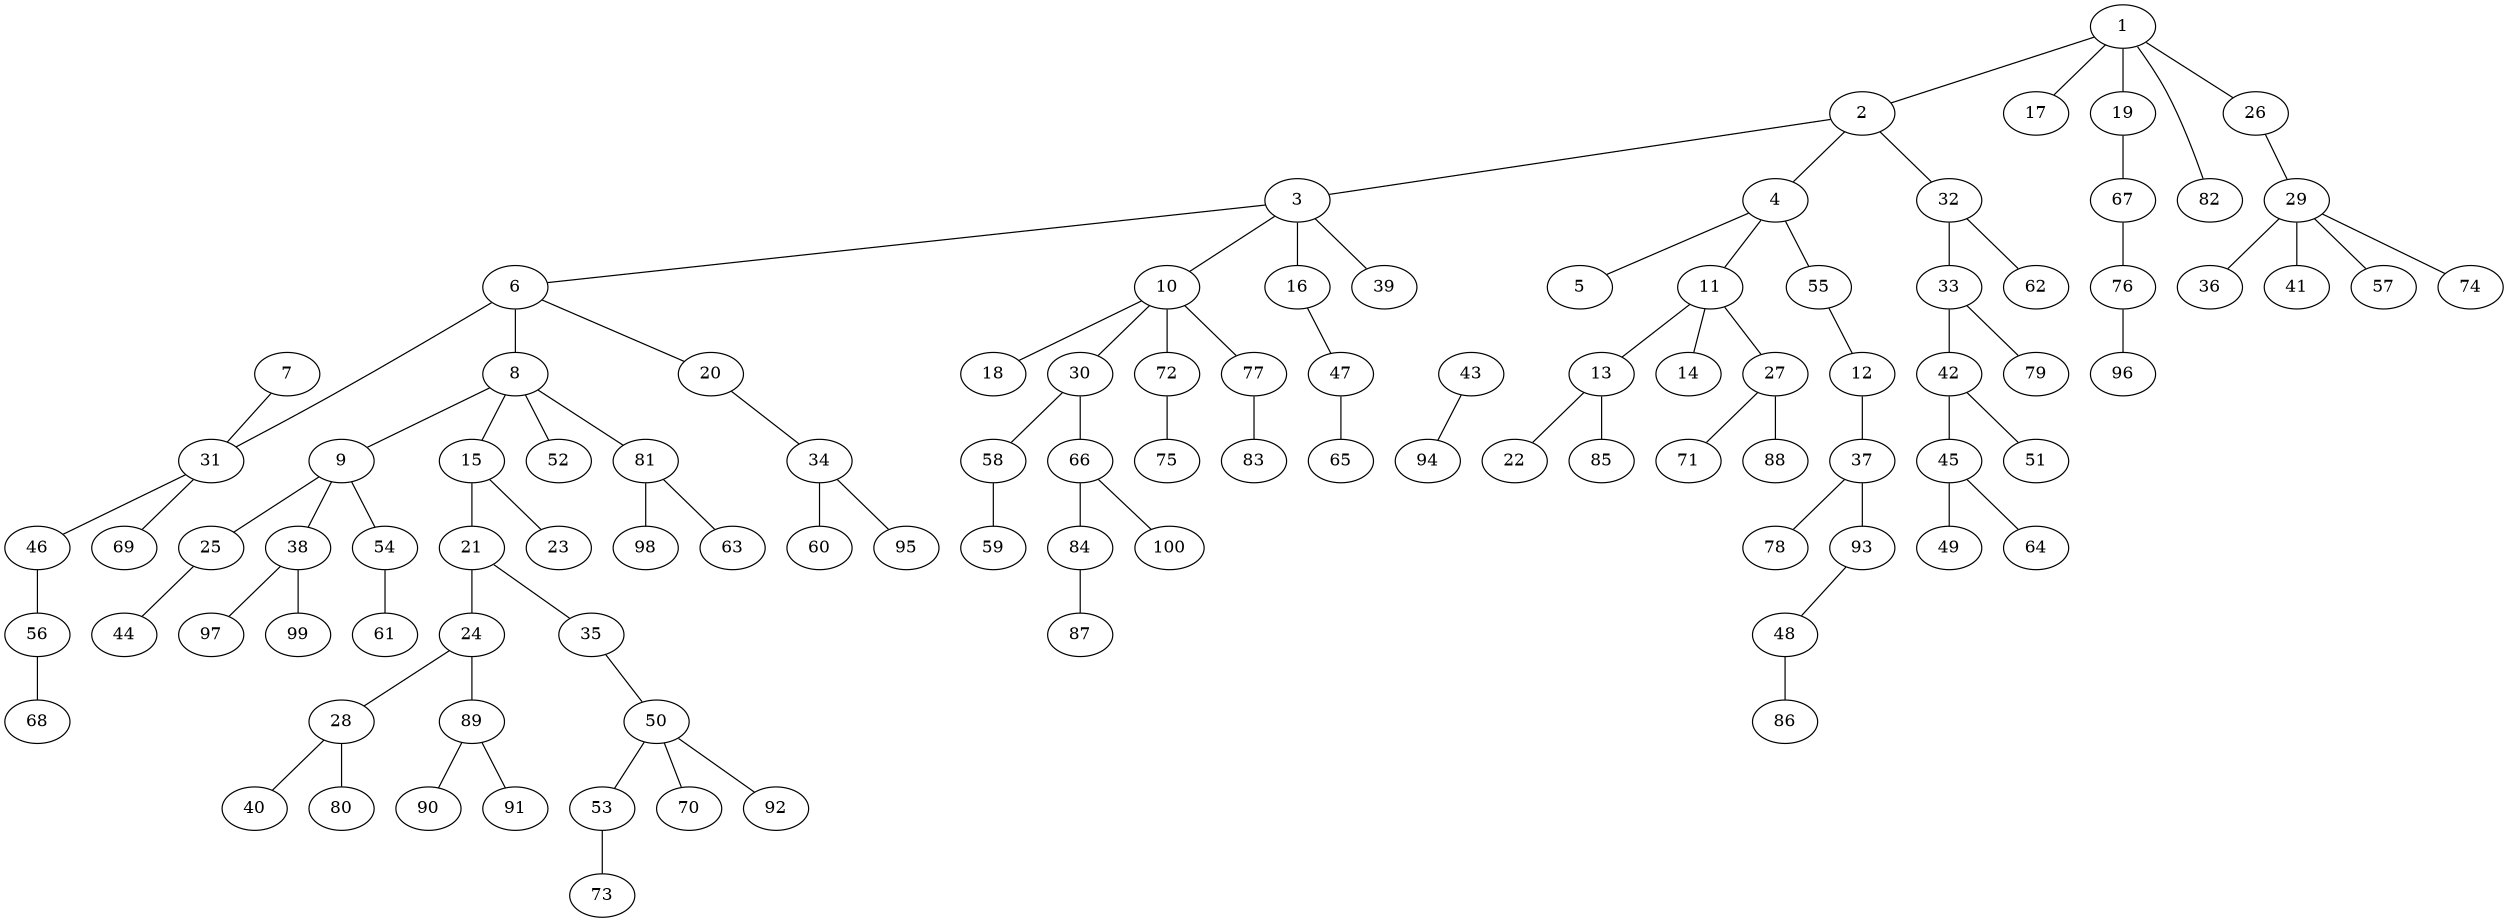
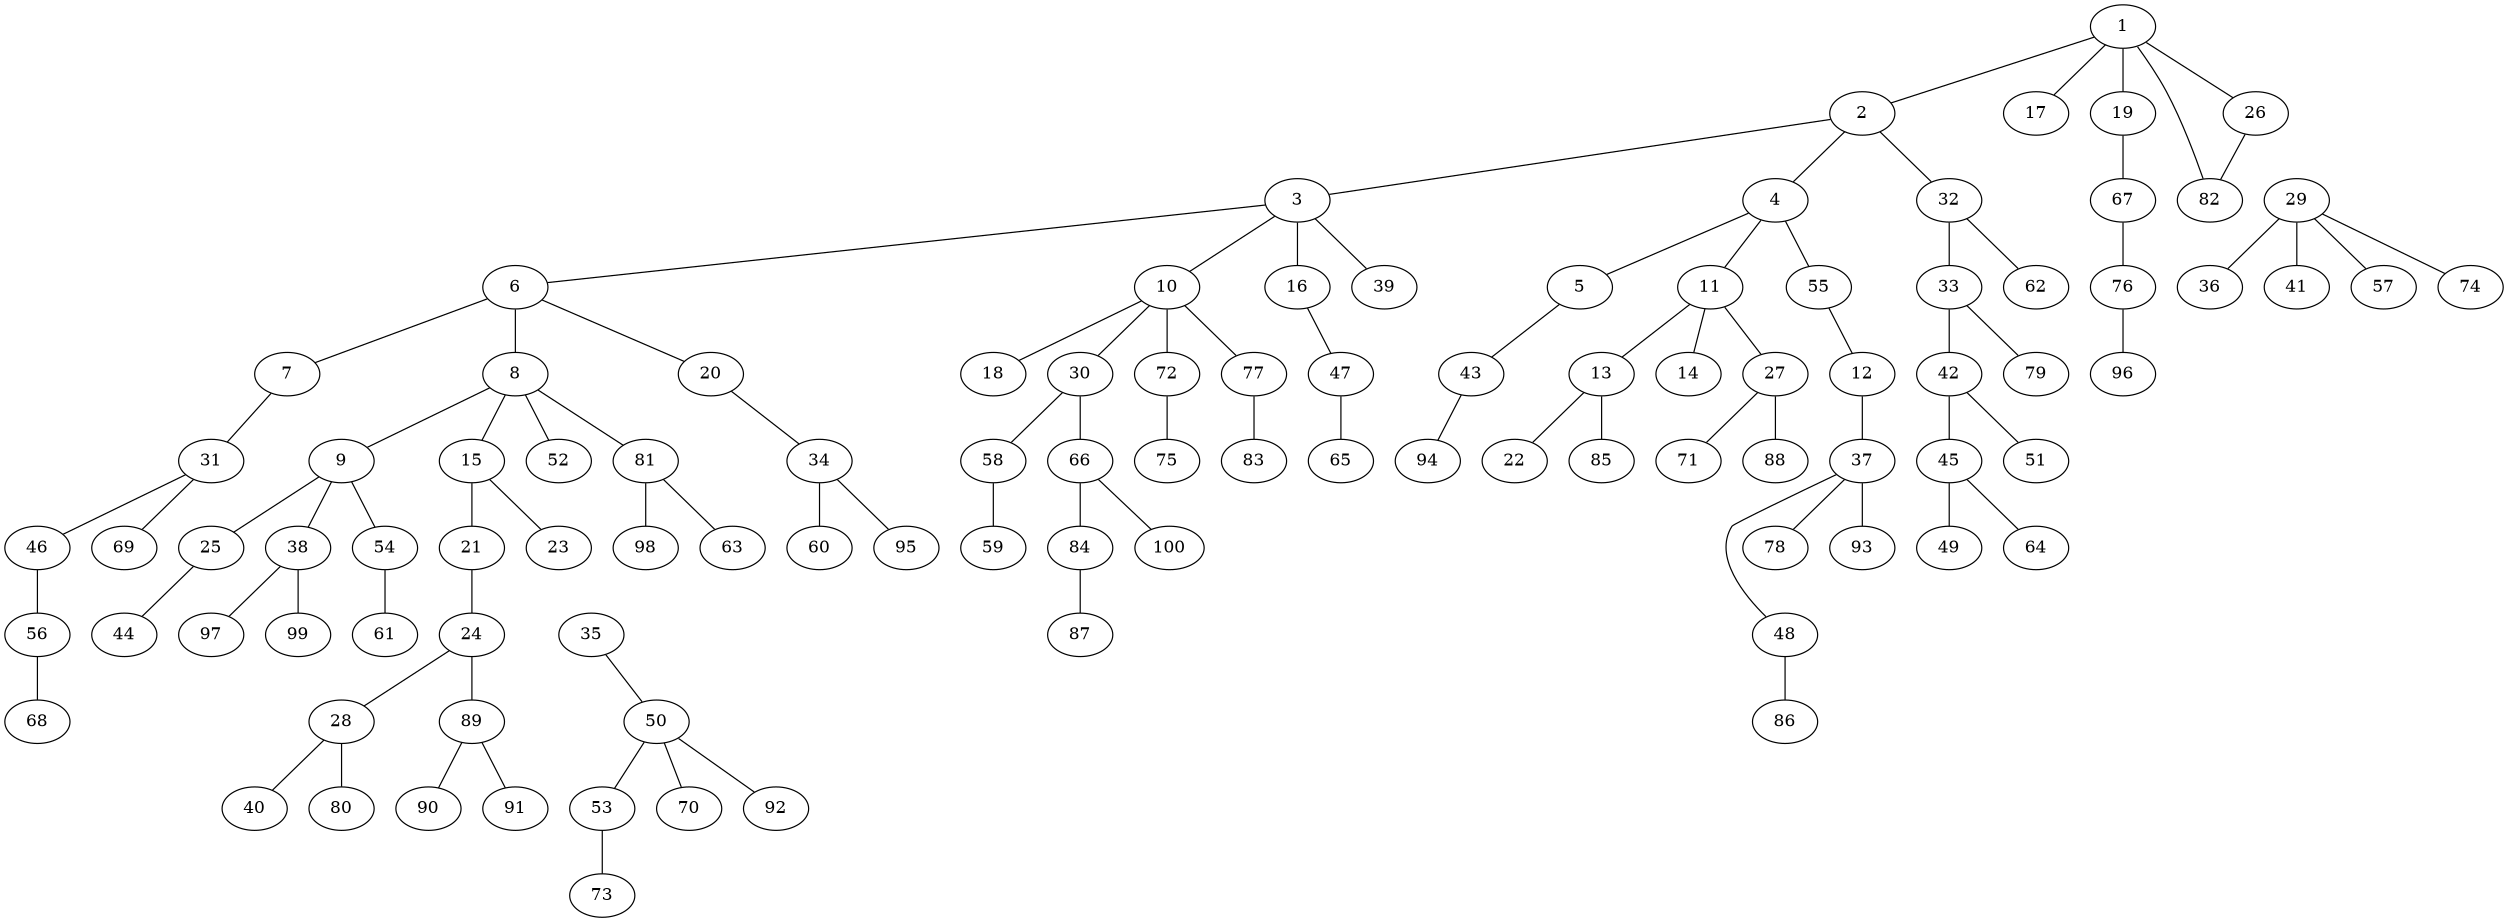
edge "26" -- "29": now "26" -- "82"
edge "5" -- "43": added
edge "6" -- "31": now "6" -- "7"
edge "21" -- "35": removed
edge "93" -- "48": now "37" -- "48"
